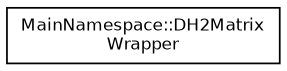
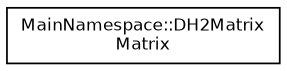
node "MainNamespace::DH2Matrix Wrapper": label "MainNamespace::DH2Matrix Wrapper" -> "MainNamespace::DH2Matrix Matrix"
